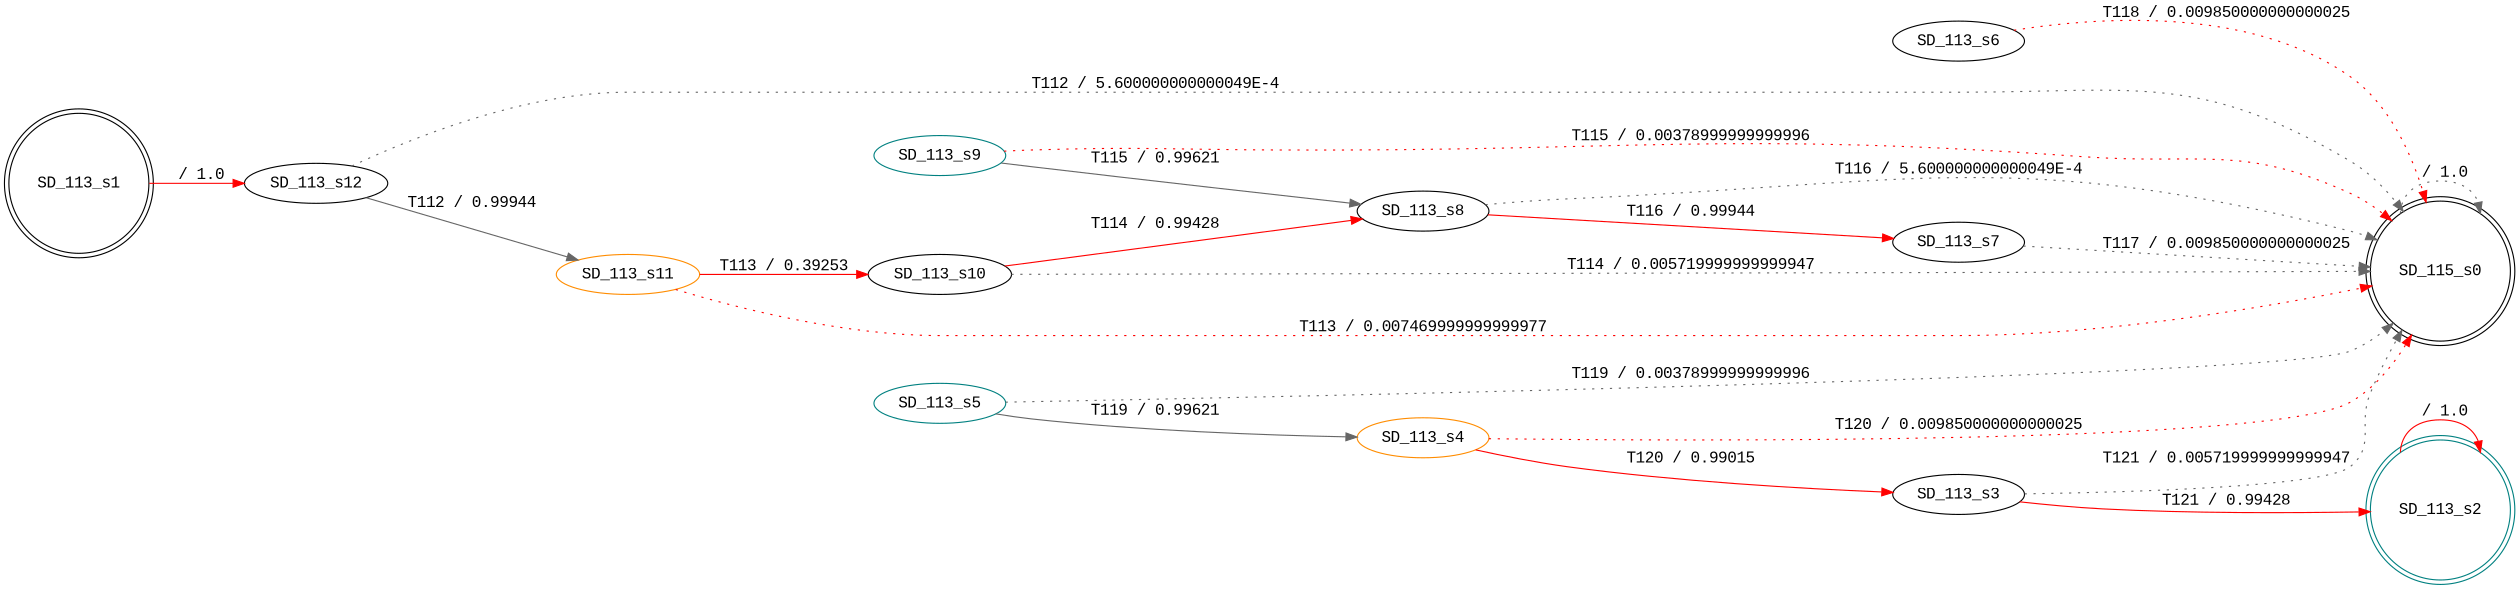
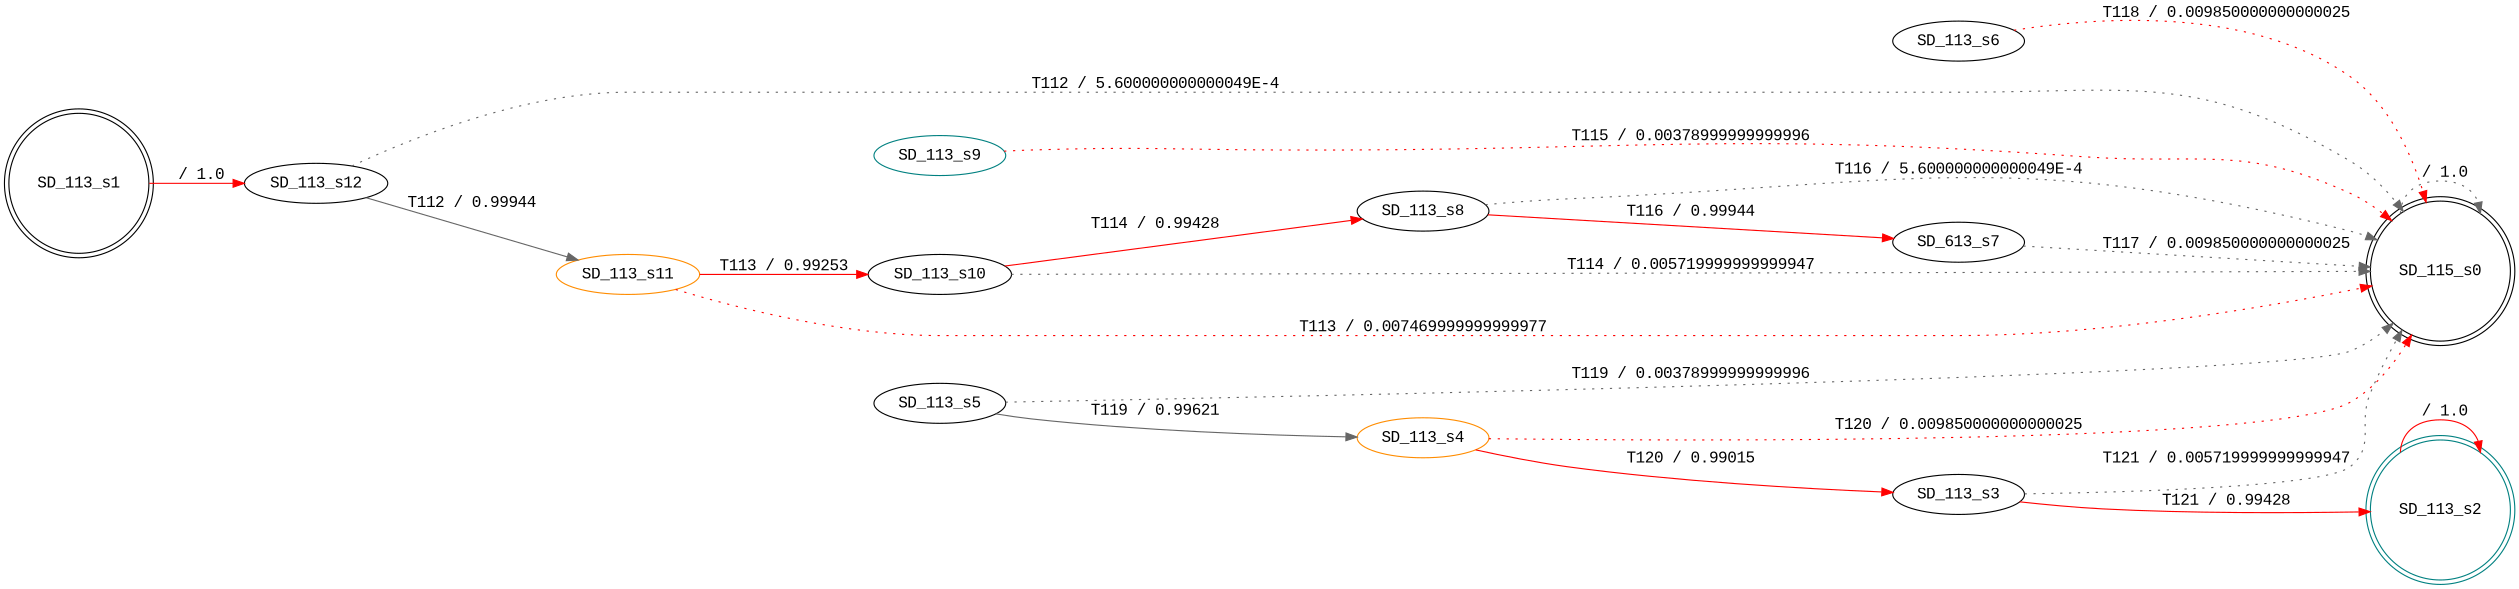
edge "SD_113_s9" -> "SD_113_s8": removed, label "T115 / 0.99621"
node "SD_113_s7": label "SD_113_s7" -> "SD_613_s7"
edge "SD_113_s11" -> "SD_113_s10": label "T113 / 0.39253" -> "T113 / 0.99253"
node "SD_113_s5": color teal -> black
